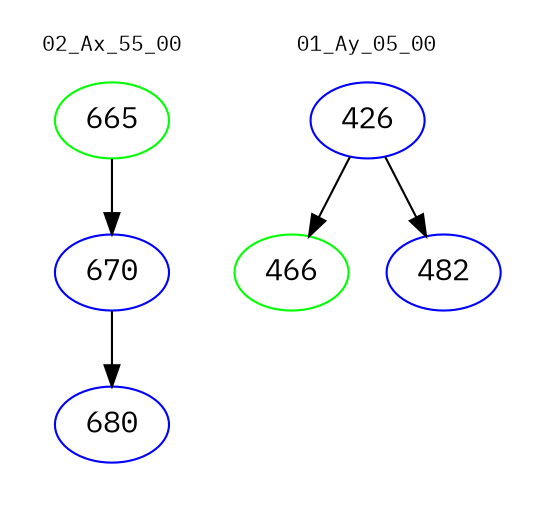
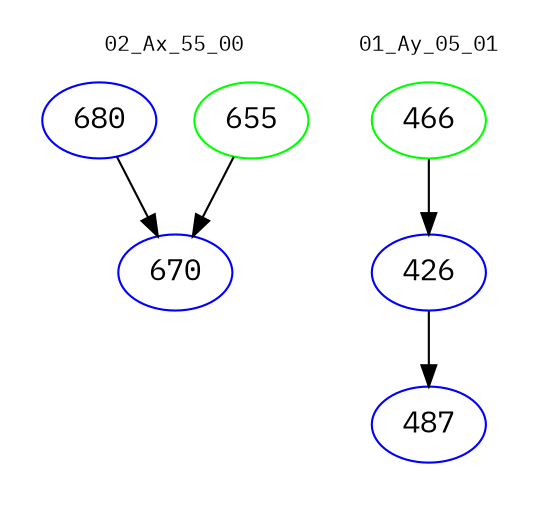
cluster "01_Ay_05_00": label "01_Ay_05_00" -> "01_Ay_05_01"
node "665": label "665" -> "655"
edge "426" -> "466": reversed
node "482": label "482" -> "487"
edge "670" -> "680": reversed
